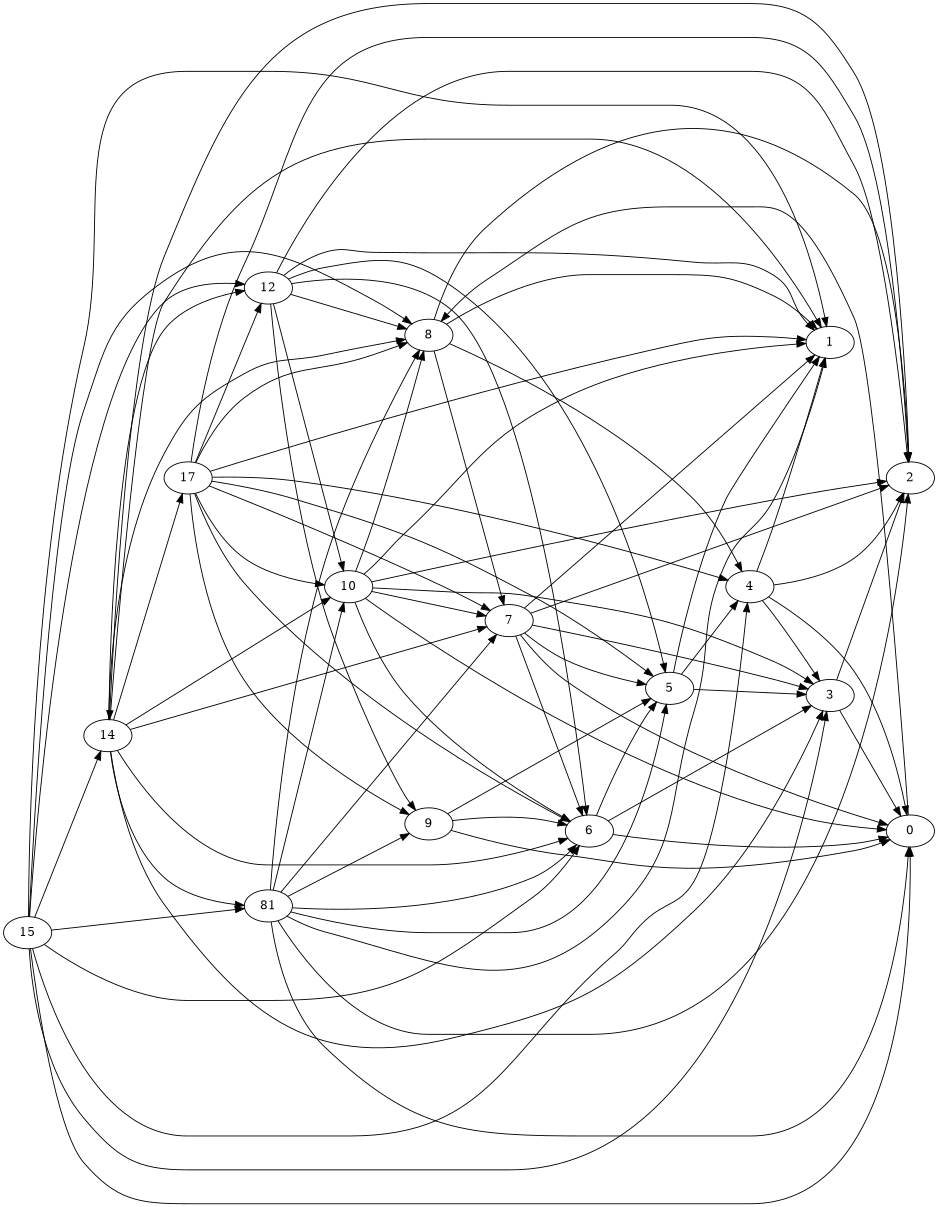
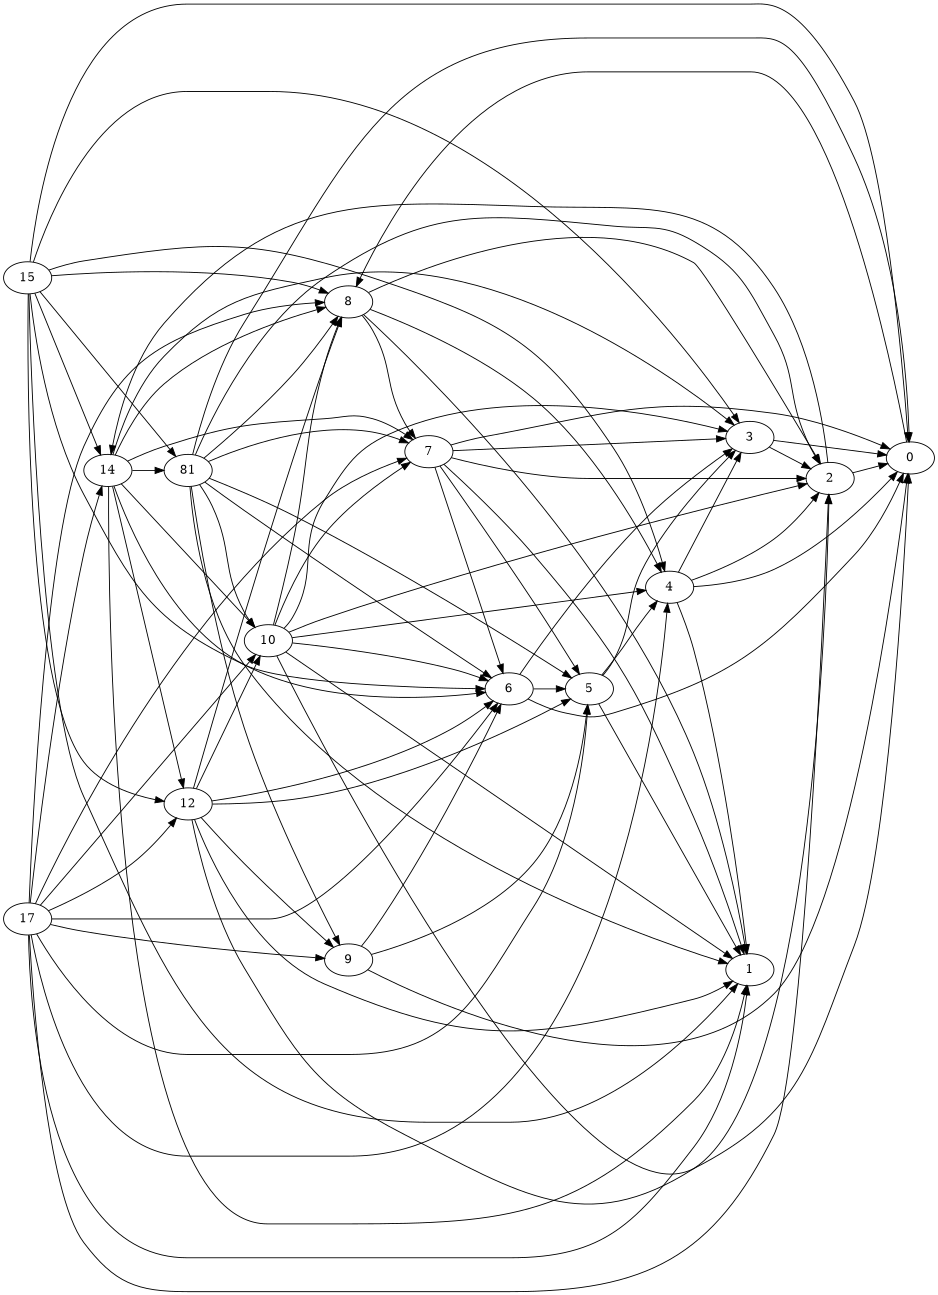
edge "2" -> "0": added
edge "14" -> "17": reversed
edge "10" -> "4": added
